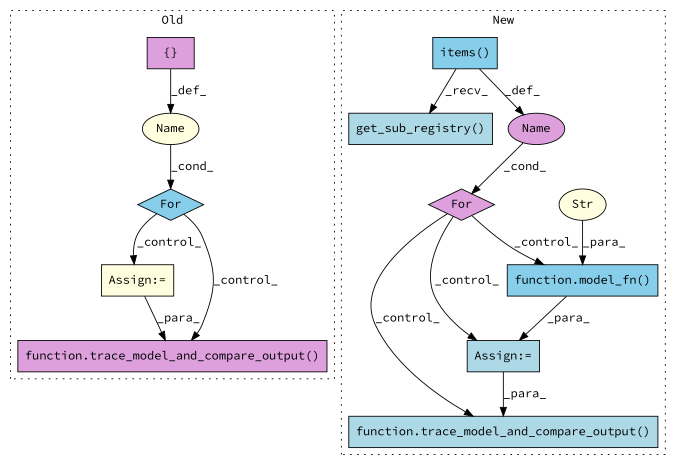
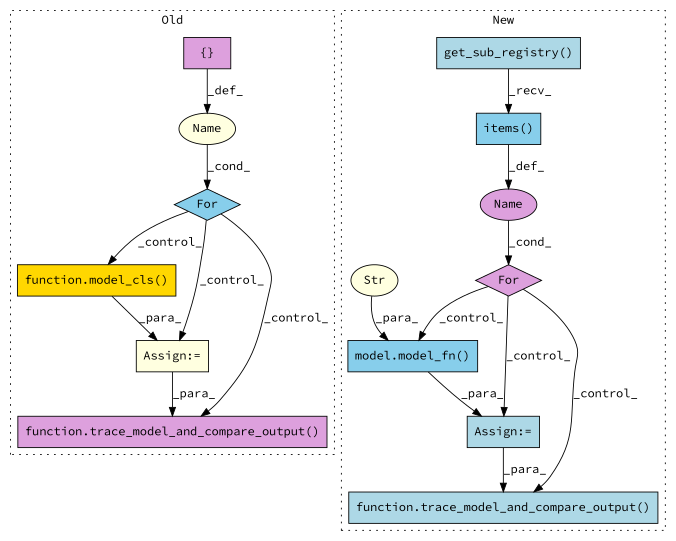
edge "items()" -> "get_sub_registry()": reversed
node "function.model_cls()": added
node "function.model_fn()": label "function.model_fn()" -> "model.model_fn()"
